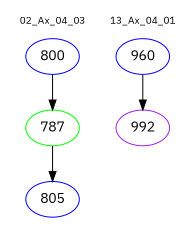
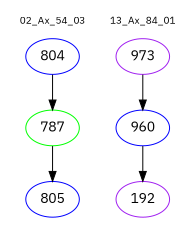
cluster "02_Ax_04_03": label "02_Ax_04_03" -> "02_Ax_54_03"
cluster "13_Ax_04_01": label "13_Ax_04_01" -> "13_Ax_84_01"
node "800": label "800" -> "804"
node "973": added
node "992": label "992" -> "192"
